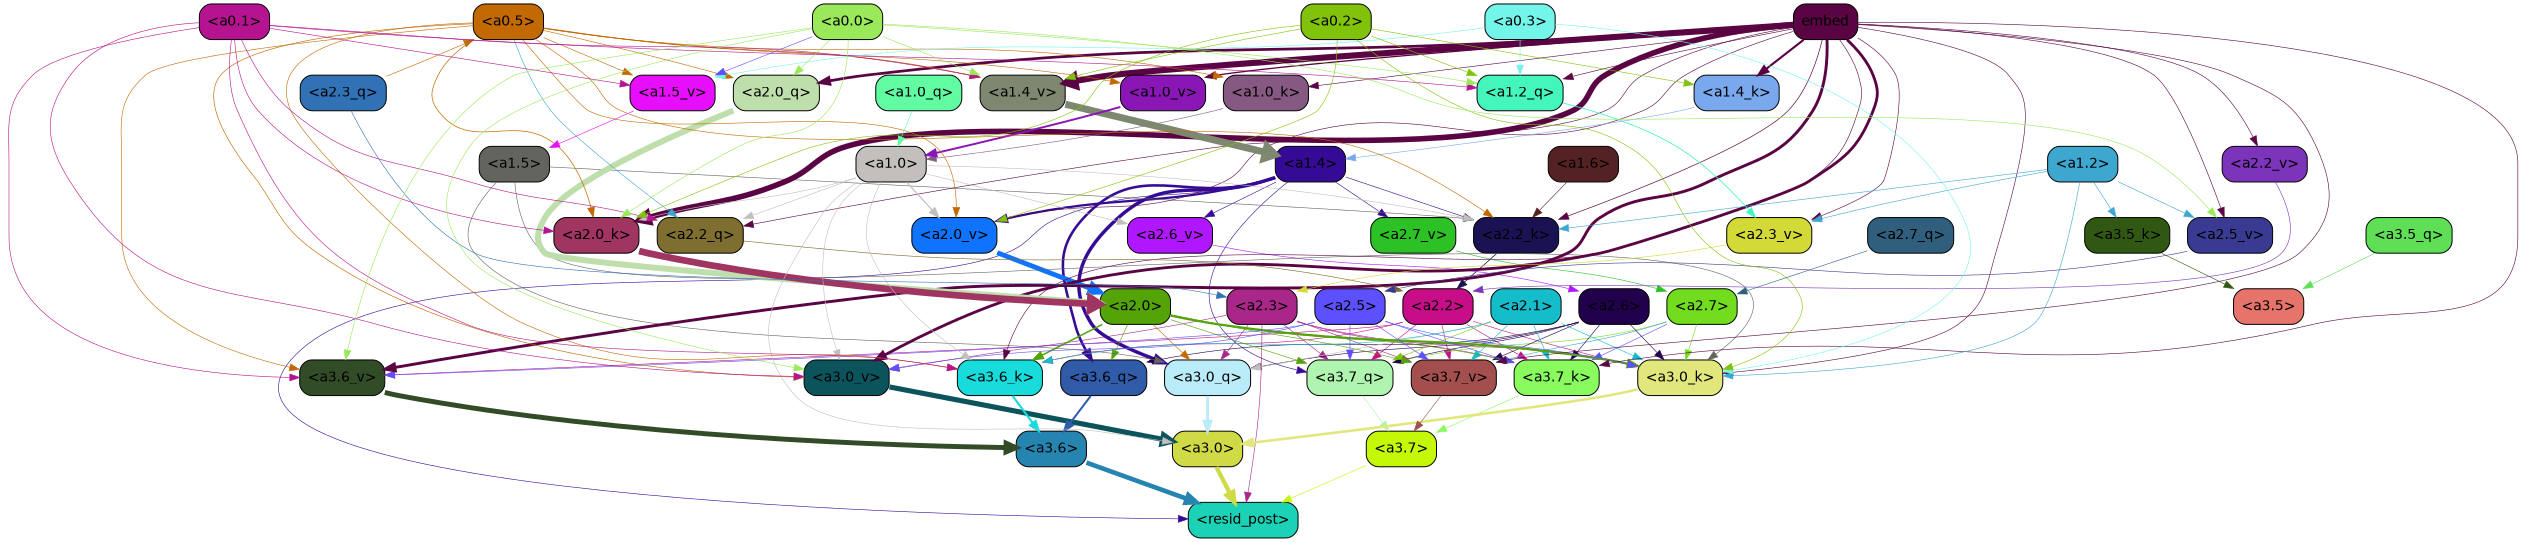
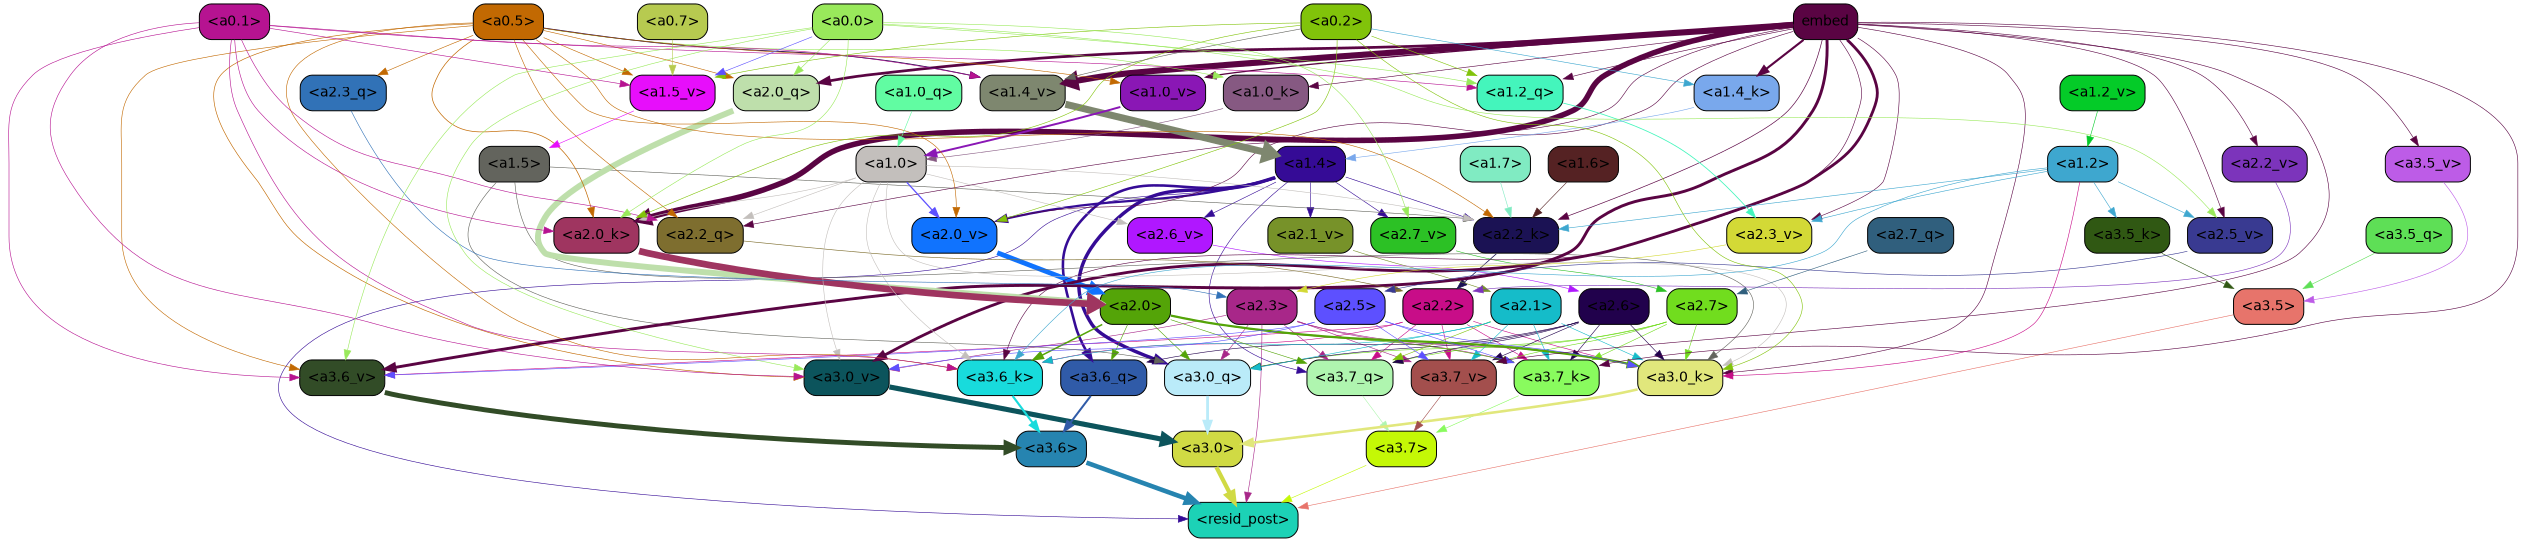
node "<a0.7>": added
node "<a0.3>": removed
edge "<a0.2>" -> "<a1.5_v>": added
edge "<a0.2>" -> "<a1.4_v>": color #81c30a -> #63645d
edge "<a0.5>" -> "<a1.0_k>": color #c26902 -> #99e95b
edge "<a0.5>" -> "<a1.4_v>": color #c26902 -> #21014c
edge "<a0.2>" -> "<a1.4_k>": color #81c30a -> #3ea7cf
edge "<a0.0>" -> "<a1.4_v>": now "<a0.0>" -> "<a2.7_v>"
edge "<a2.3_q>" -> "<a0.5>": reversed
node "<a1.2_v>": added
edge "<a0.5>" -> "<a2.2_q>": color #3ea7cf -> #c26902
node "<a1.7>": added
node "<a3.5_v>": added
edge "<a1.0>" -> "<a2.0_v>": color #c3bfbc -> #5d50ff
node "<a2.1_v>": added
edge "<a1.2>" -> "<a3.6_k>": added
edge "<a2.0>" -> "<a3.7_v>": removed
edge "<a2.5>" -> "<a3.7_q>": removed
edge "<a2.0>" -> "<a3.0_q>": color #c26902 -> #54a408
edge "<a2.7>" -> "<a3.7_k>": color #5d50ff -> #71dd1e
edge "<a2.7>" -> "<a3.7_v>": color #3ea7cf -> #71dd1e
edge "<a2.1>" -> "<a3.0_q>": color #c3bfbc -> #15bcc9
edge "<a2.7>" -> "<a3.0_q>": added
edge "<a1.2>" -> "<a3.0_k>": color #3ea7cf -> #c80d88
edge "<a3.5>" -> "<resid_post>": added
edge "<a1.0>" -> "<a3.0>": now "<a1.0>" -> "<a3.0_k>"
